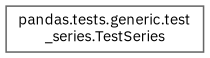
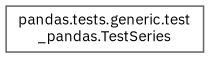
node "pandas.tests.generic.test _series.TestSeries": label "pandas.tests.generic.test _series.TestSeries" -> "pandas.tests.generic.test _pandas.TestSeries"
